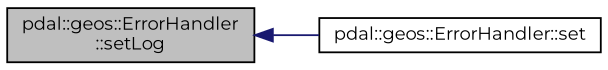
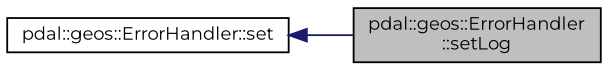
edge "pdal::geos::ErrorHandler::set" -> "pdal::geos::ErrorHandler ::setLog": reversed
